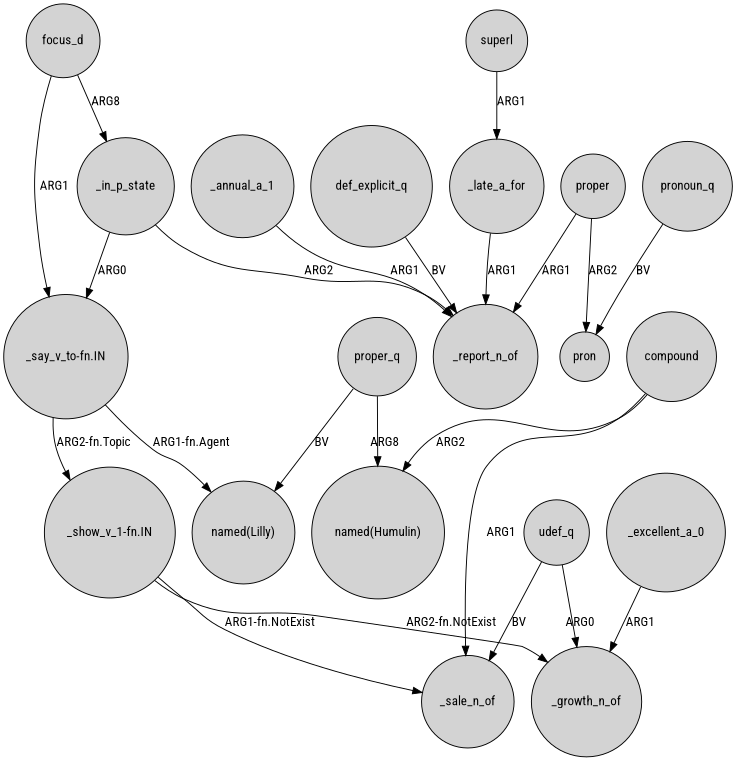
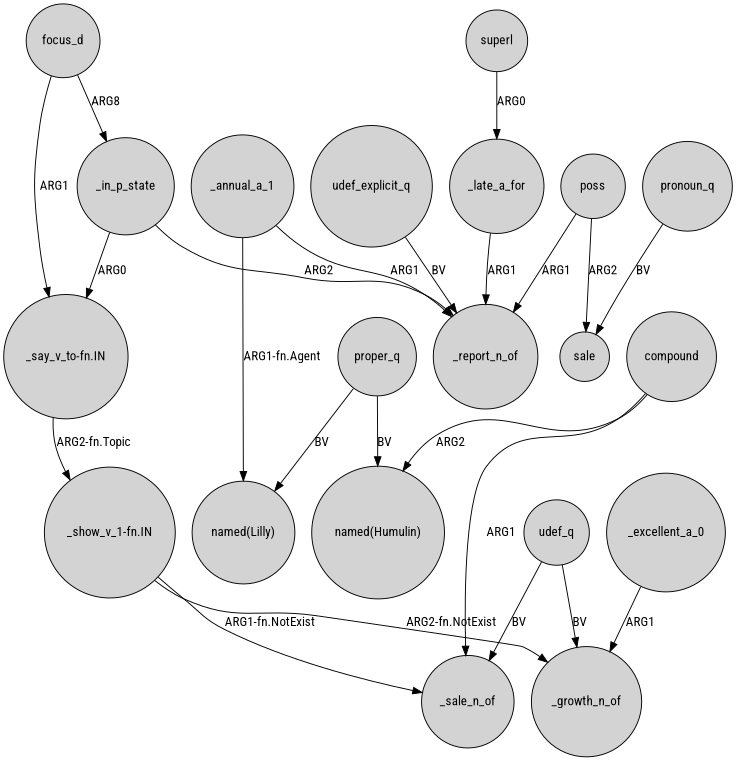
edge "superl" -> "_late_a_for": label "ARG1" -> "ARG0"
node "def_explicit_q": label "def_explicit_q" -> "udef_explicit_q"
node "proper": label "proper" -> "poss"
node "pron": label "pron" -> "sale"
edge "proper_q" -> "named(Humulin)": label "ARG8" -> "BV"
edge "_say_v_to-fn.IN" -> "named(Lilly)": now "_annual_a_1" -> "named(Lilly)"
edge "udef_q" -> "_growth_n_of": label "ARG0" -> "BV"
